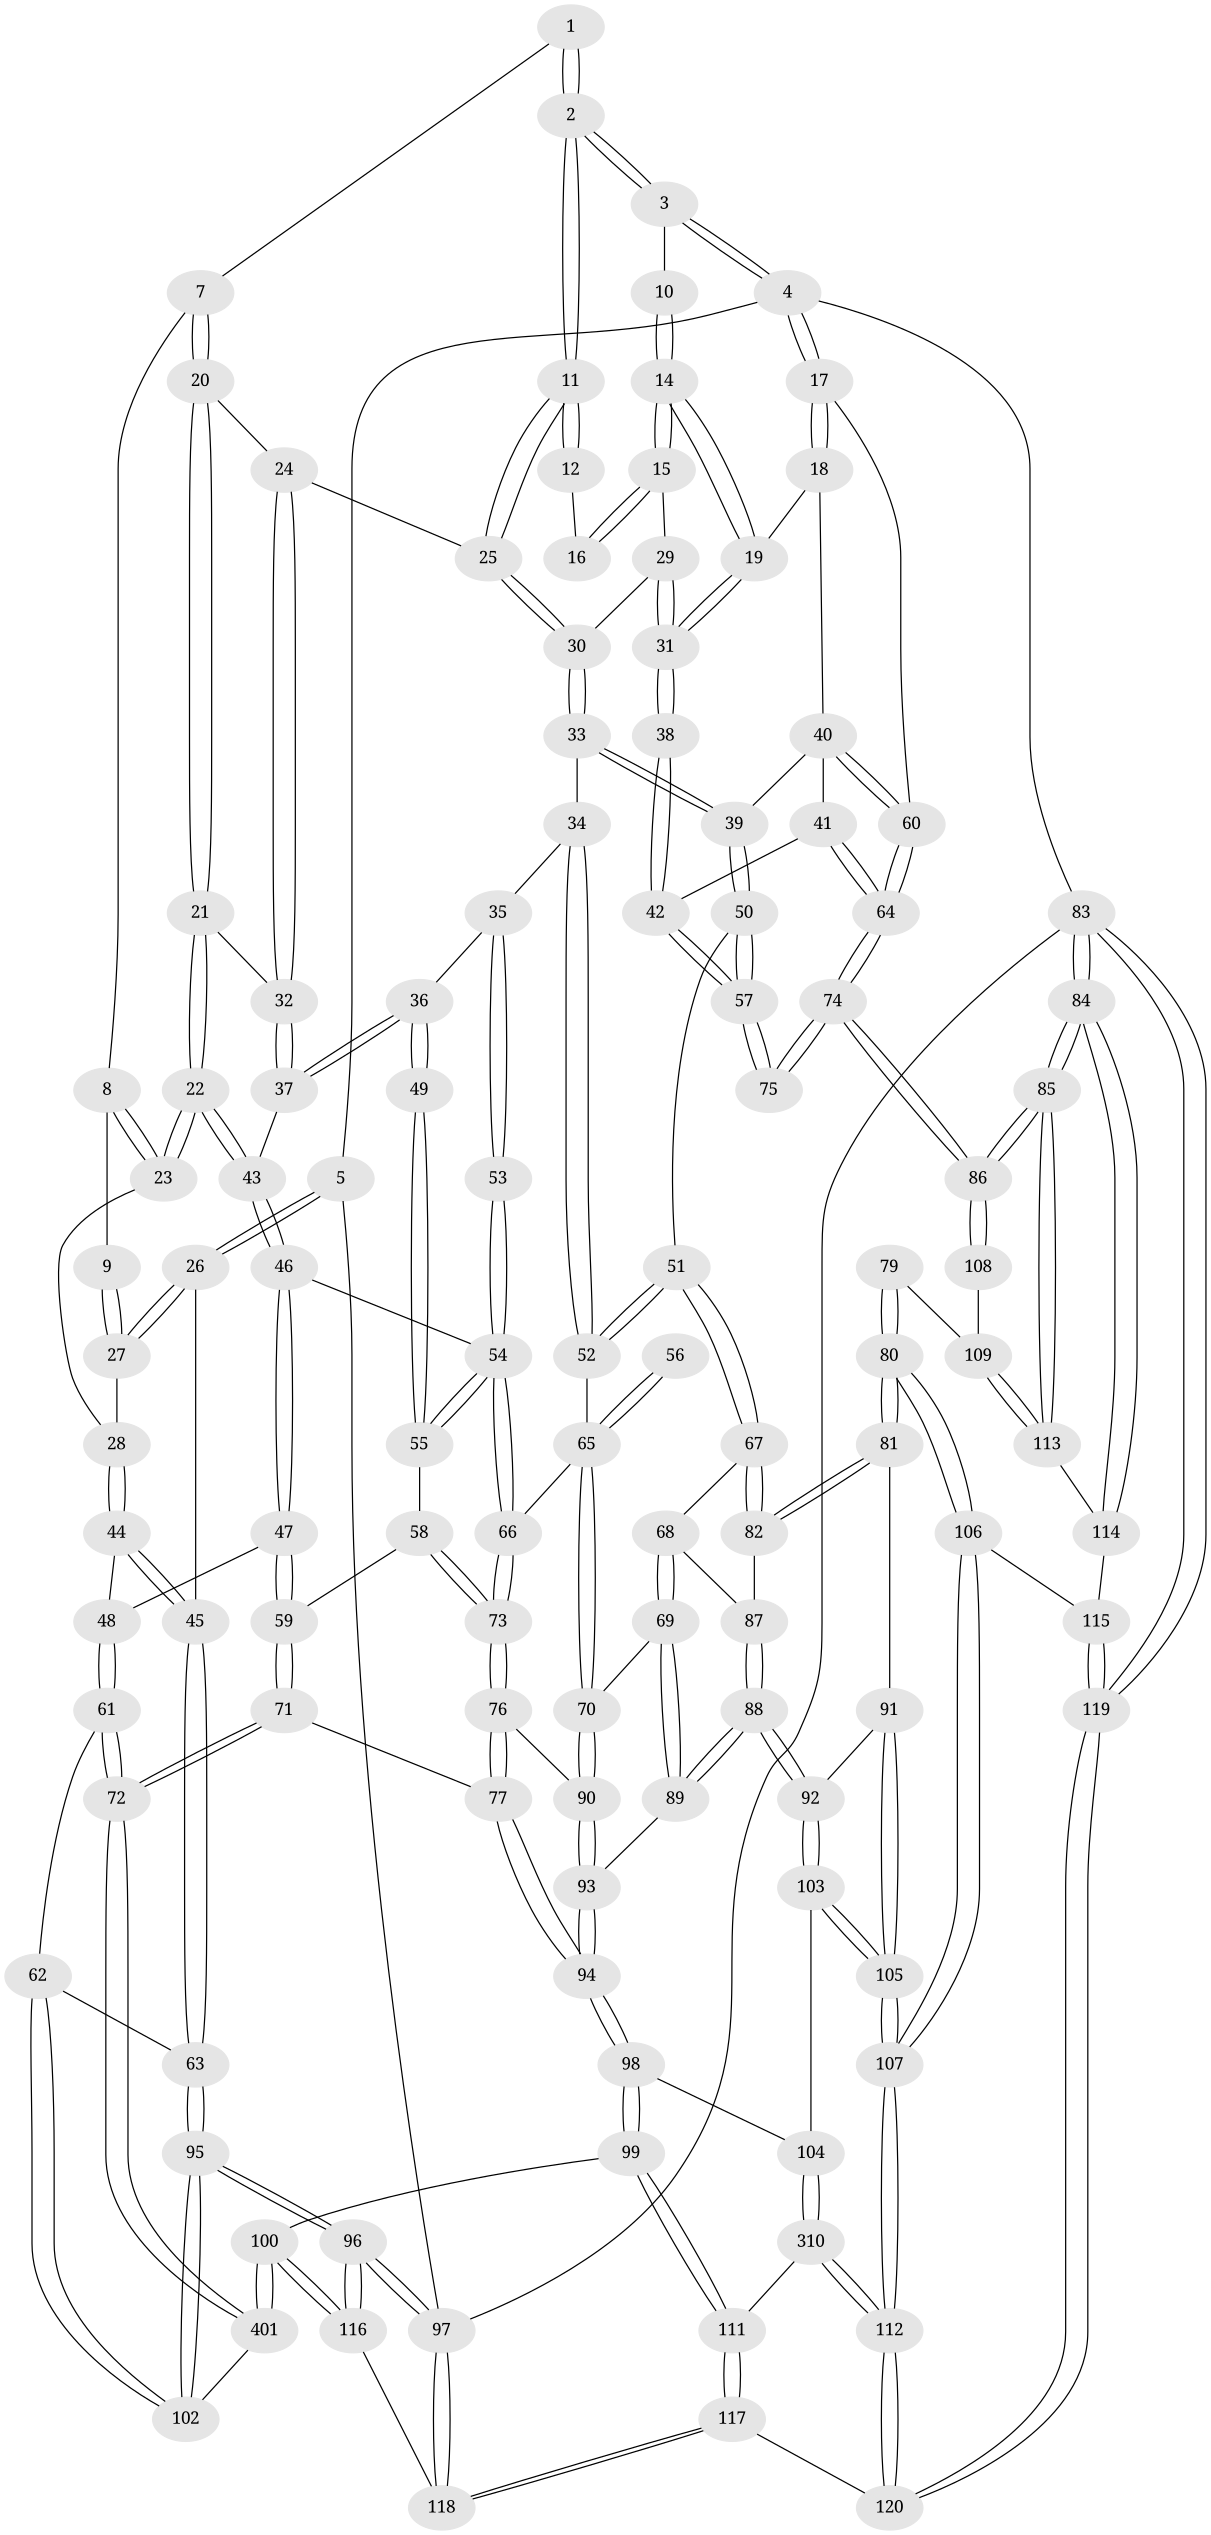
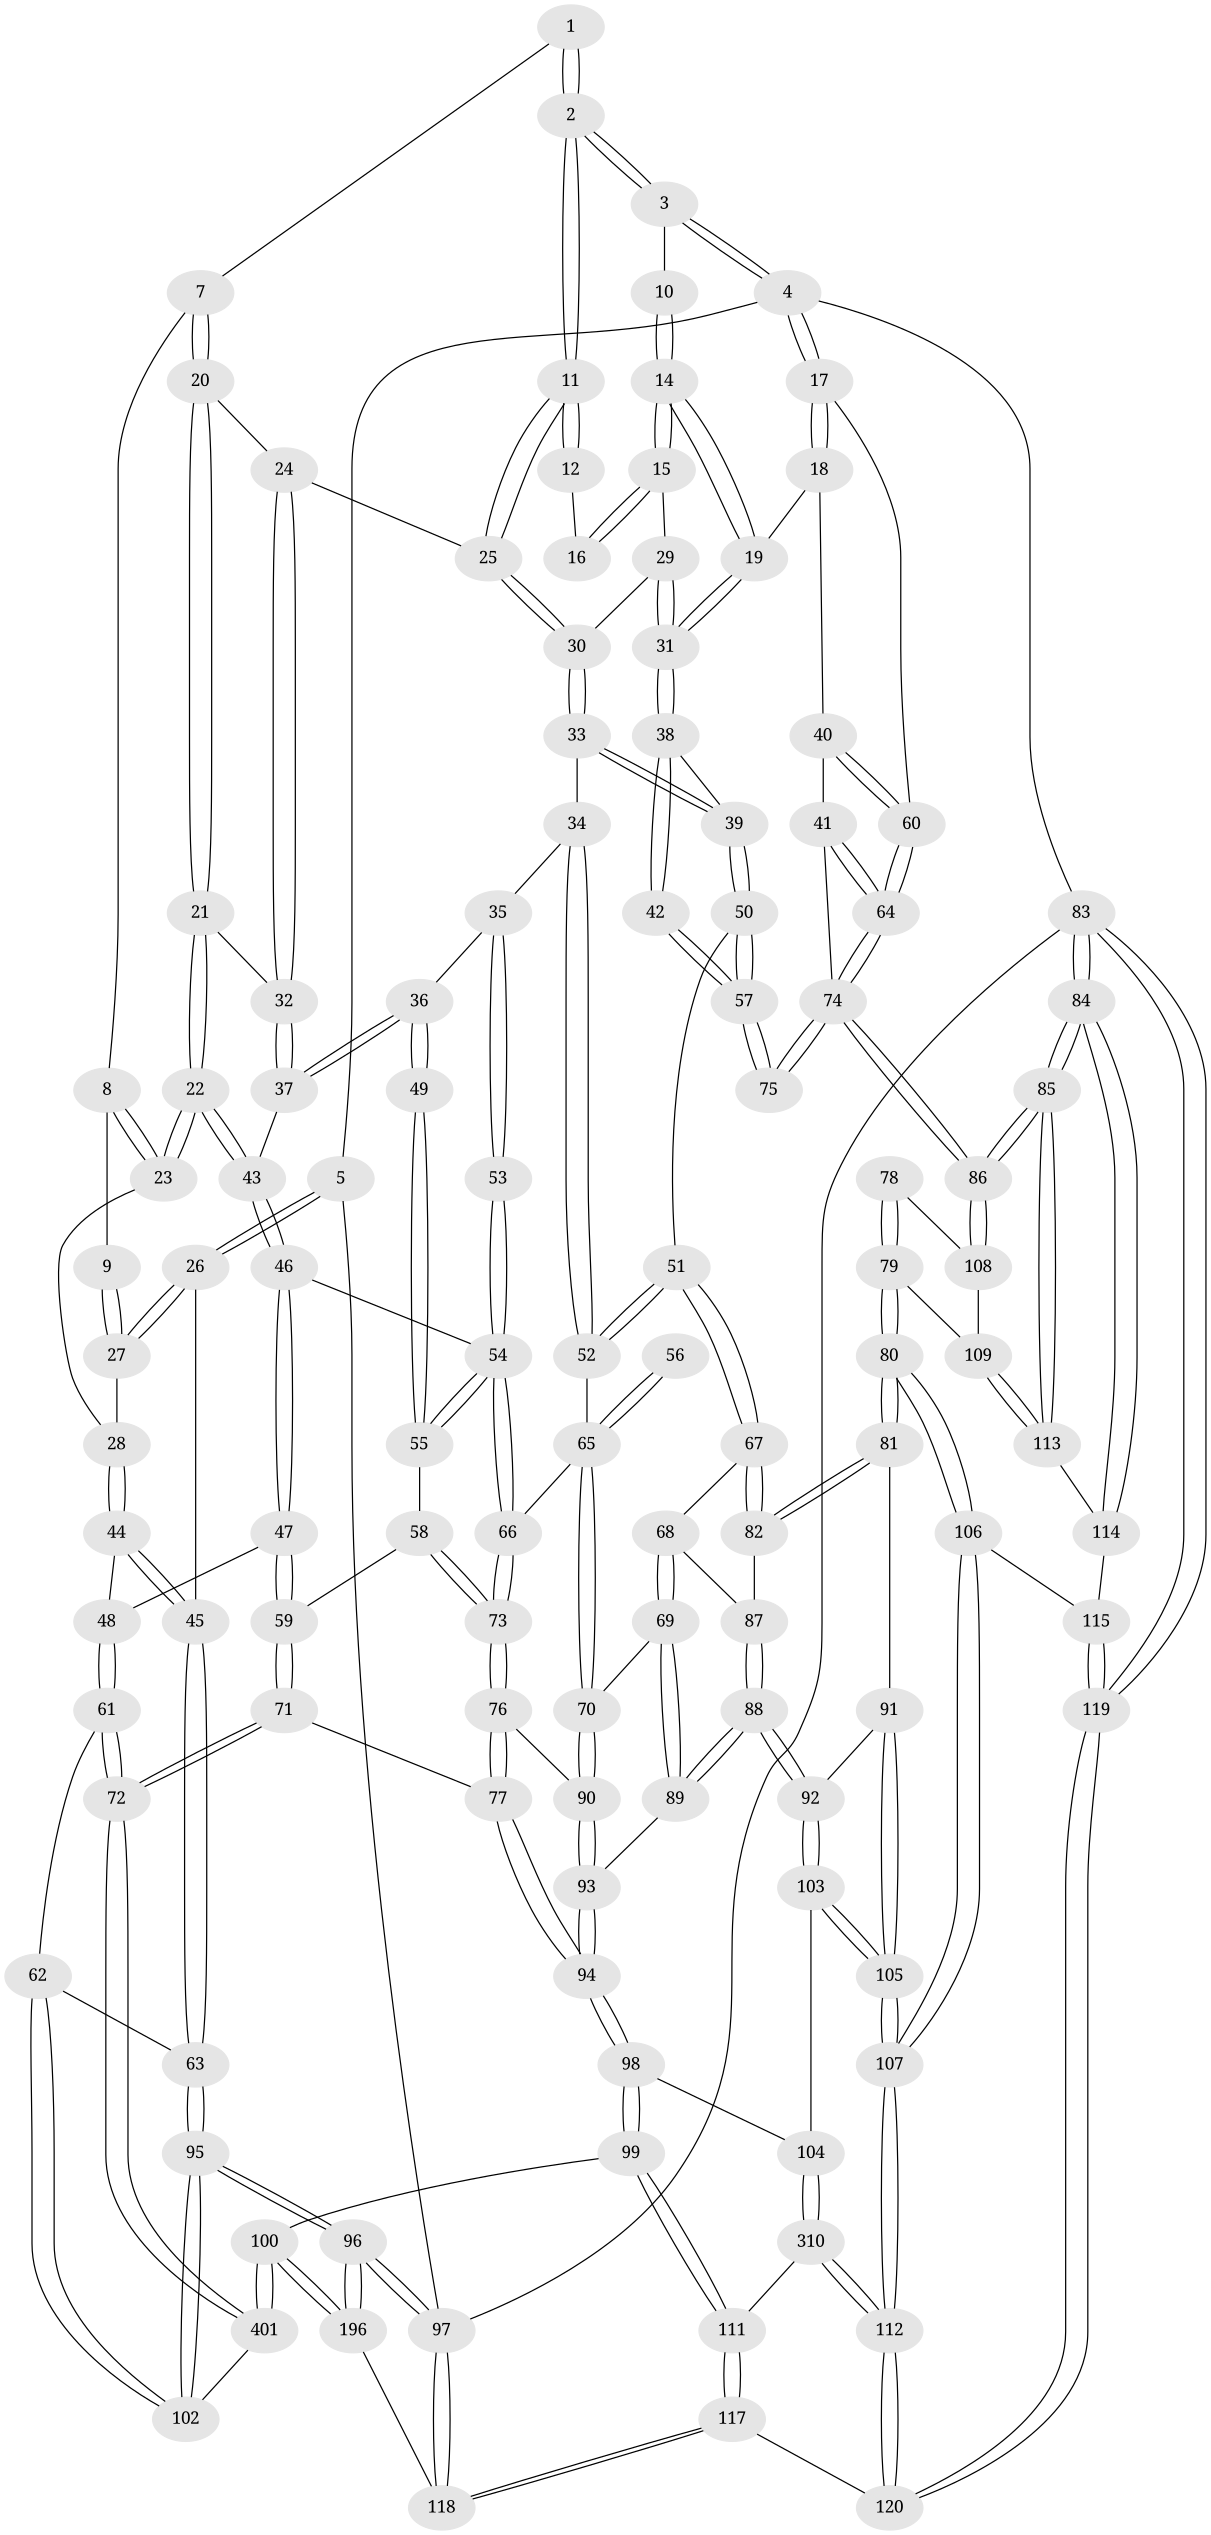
edge "40" -- "39": now "38" -- "39"
edge "41" -- "42": now "41" -- "74"
node "78": added
node "116": label "116" -> "196"
